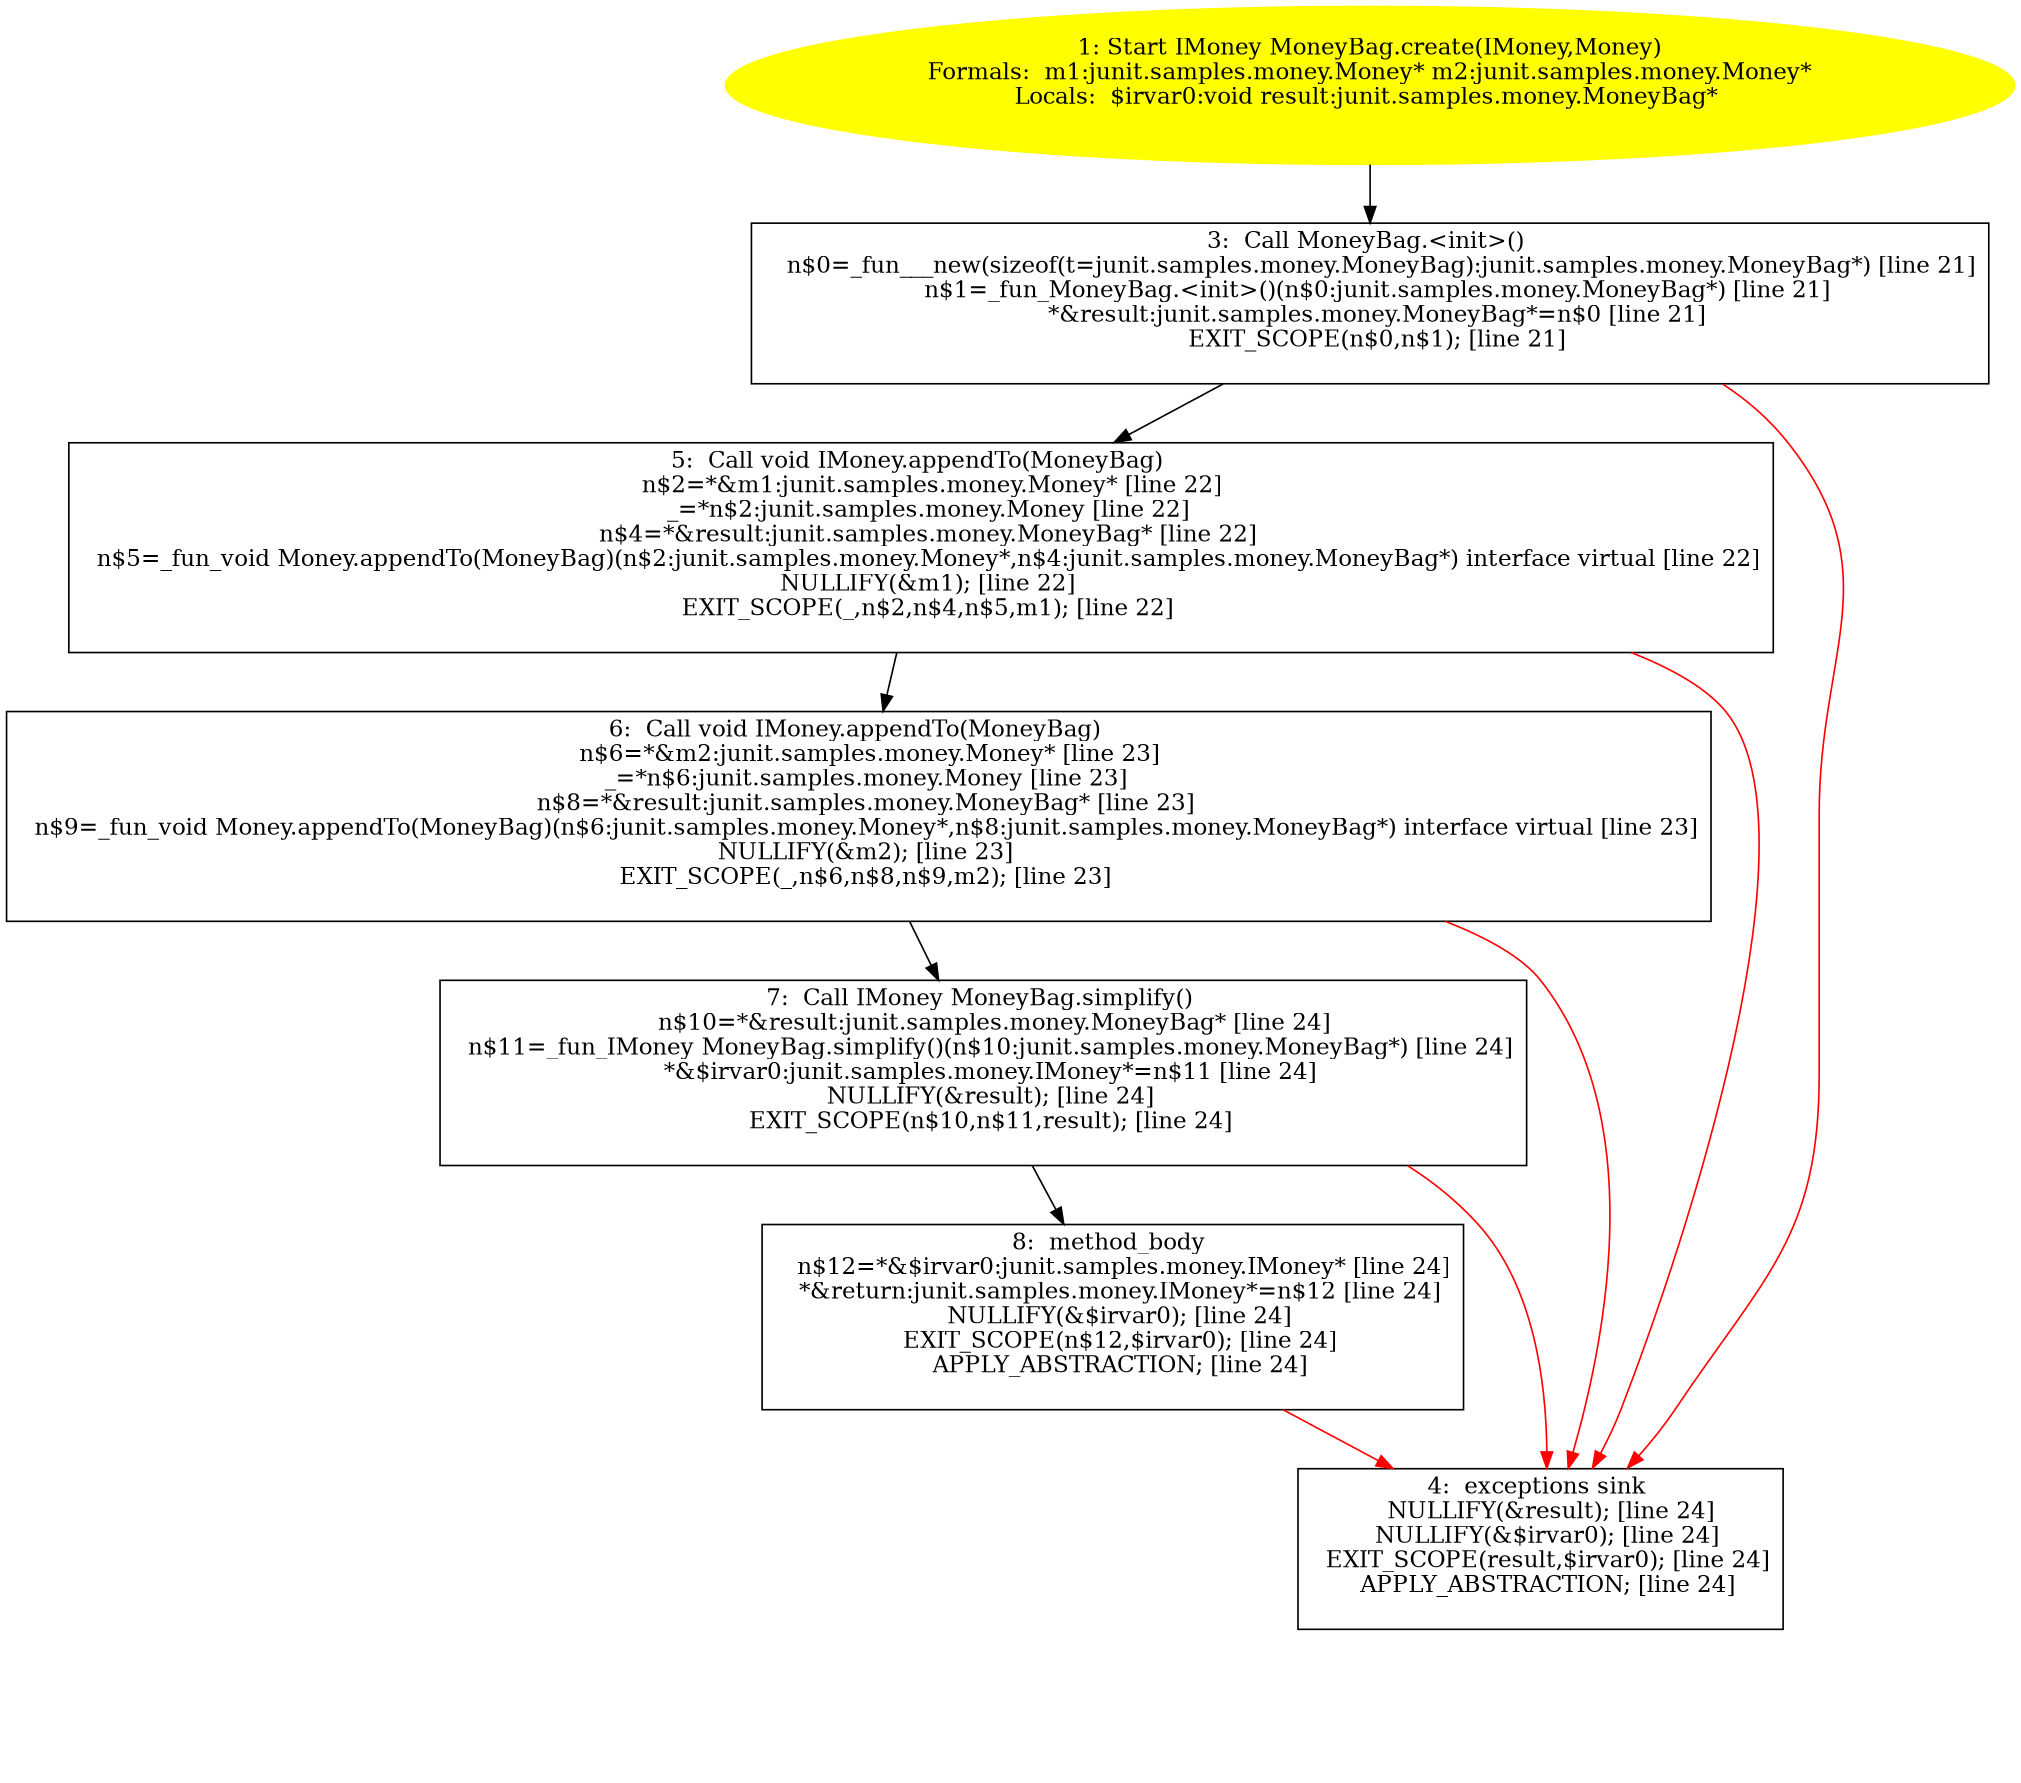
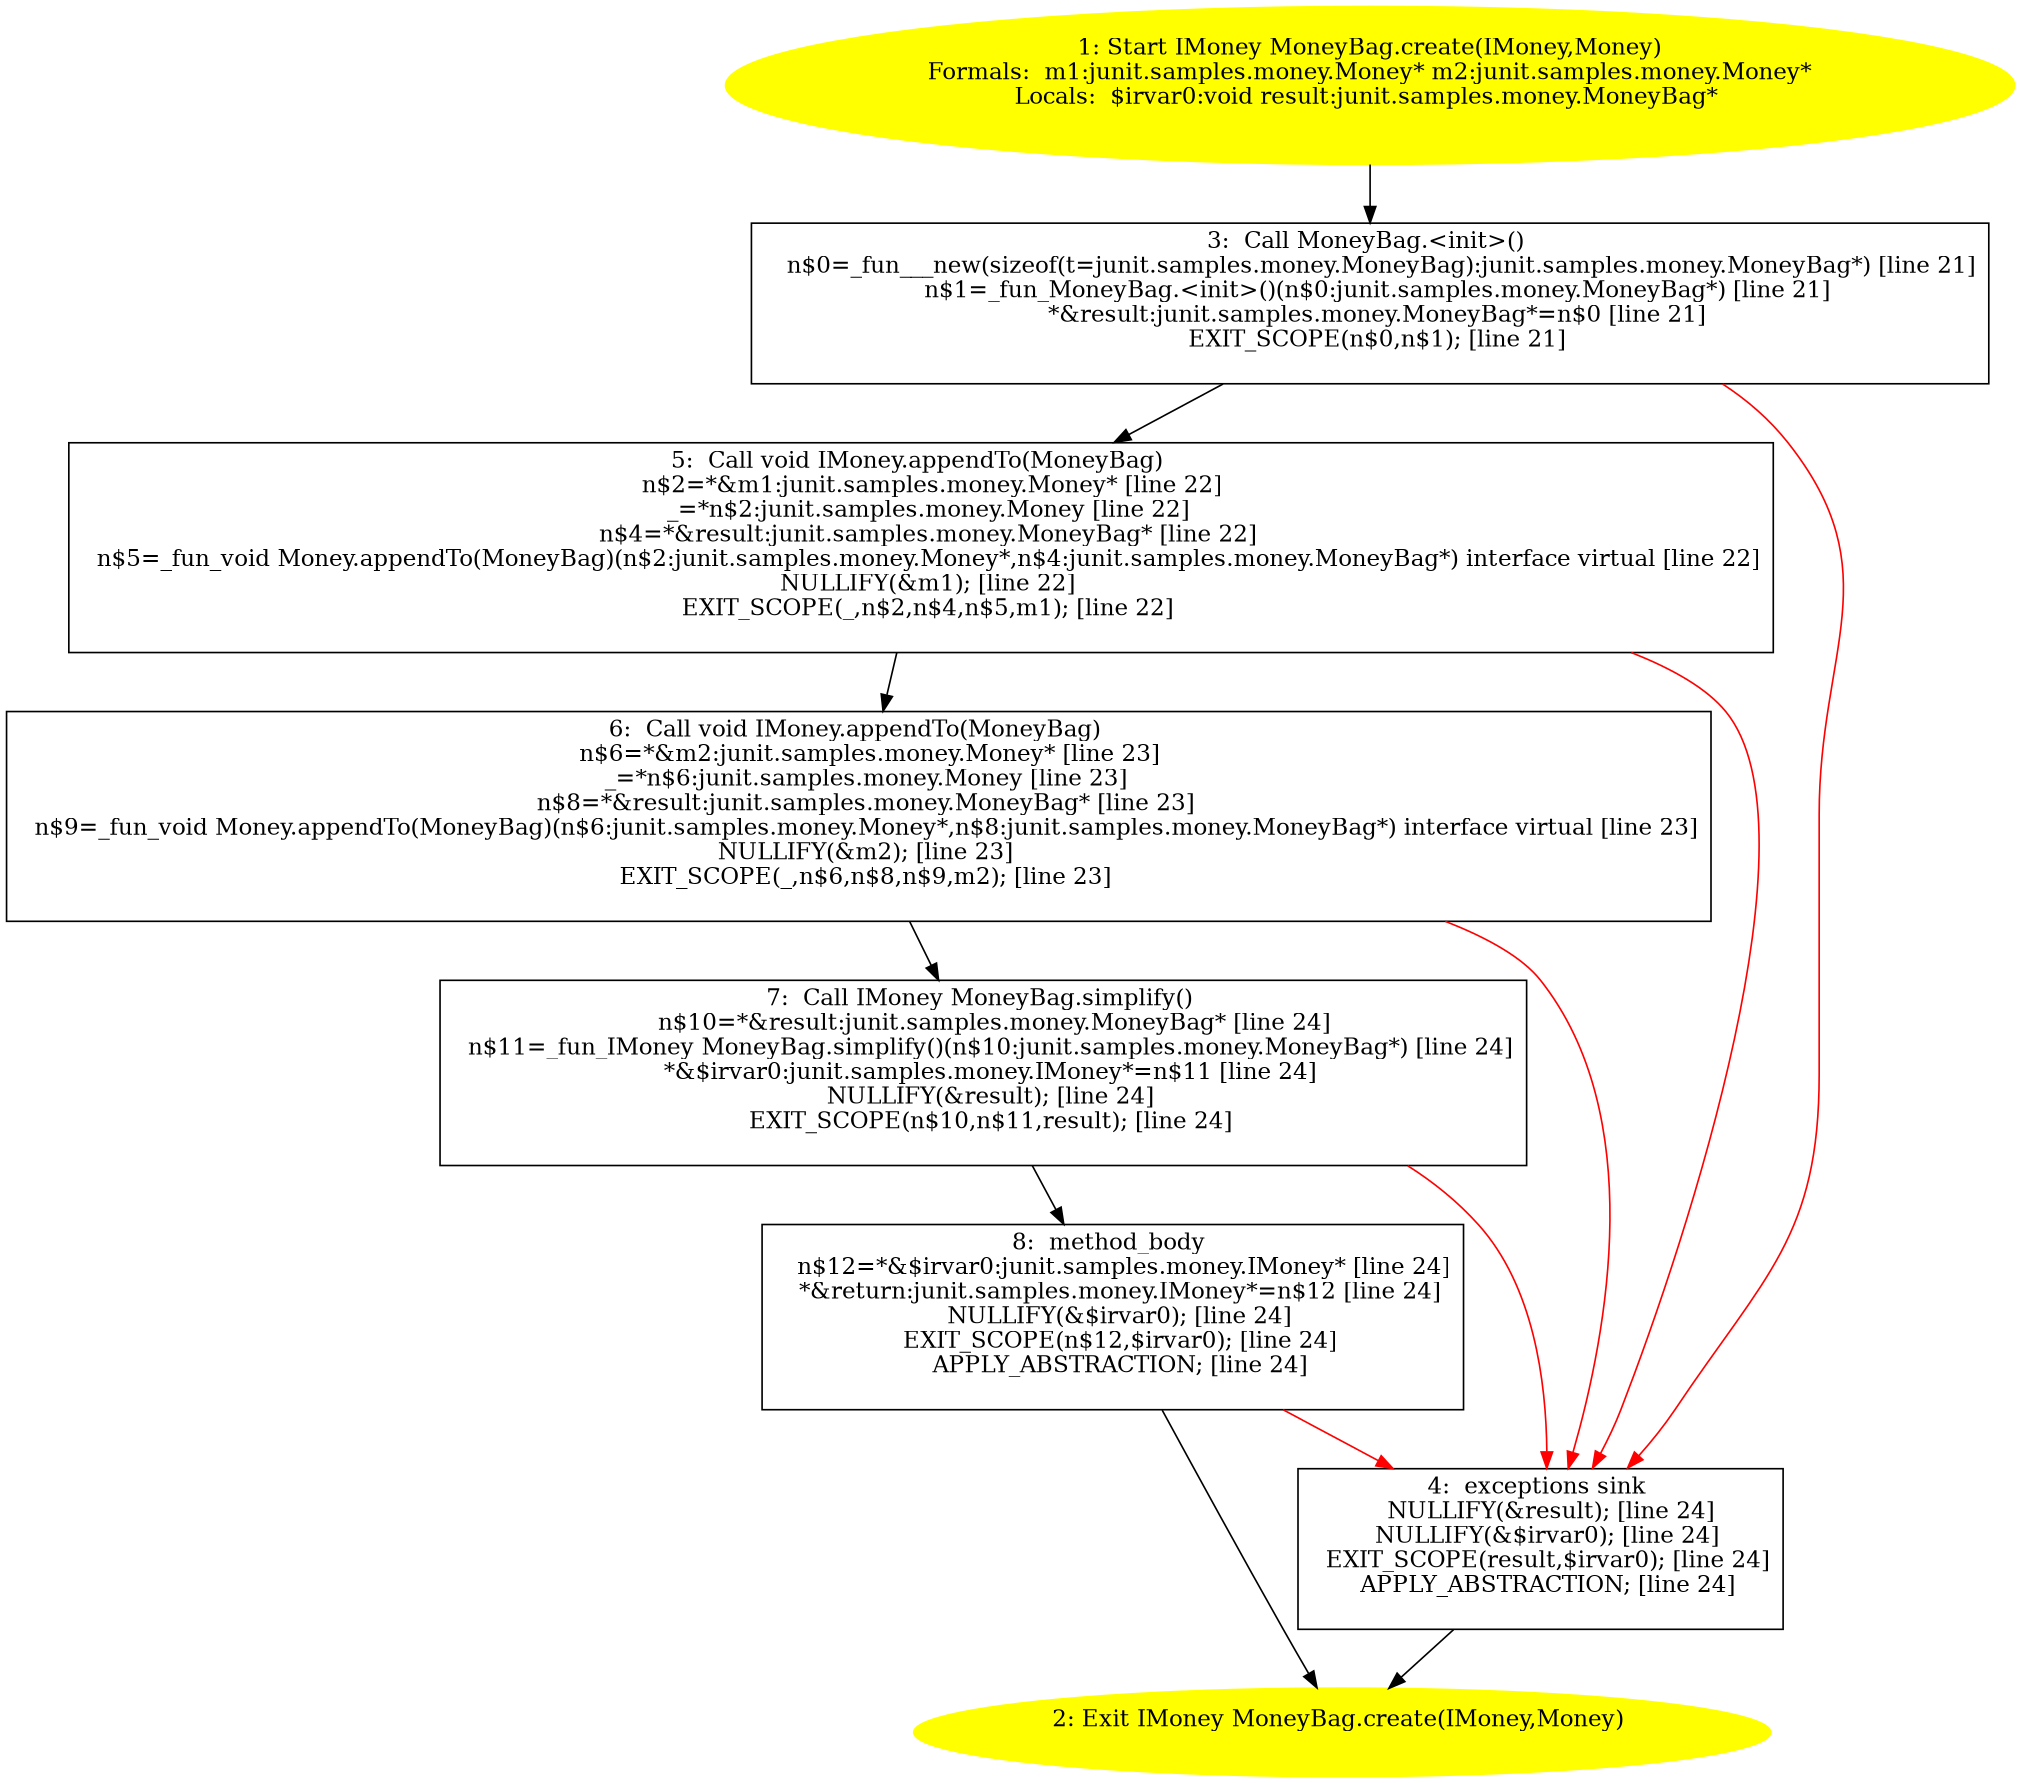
node "2: Exit IMoney MoneyBag.create(IMoney,Money)": added
